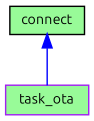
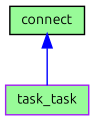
node "task_ota": label "task_ota" -> "task_task"
